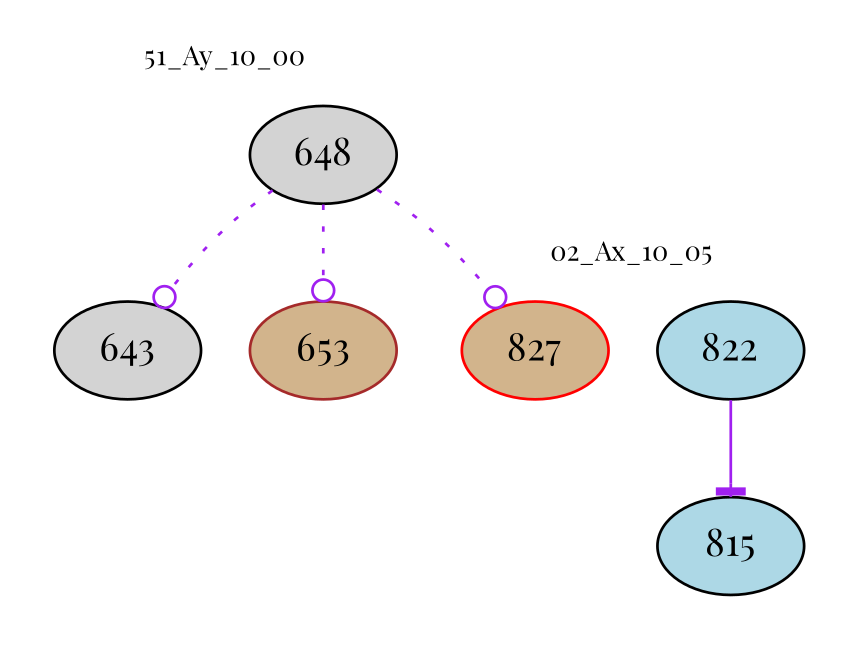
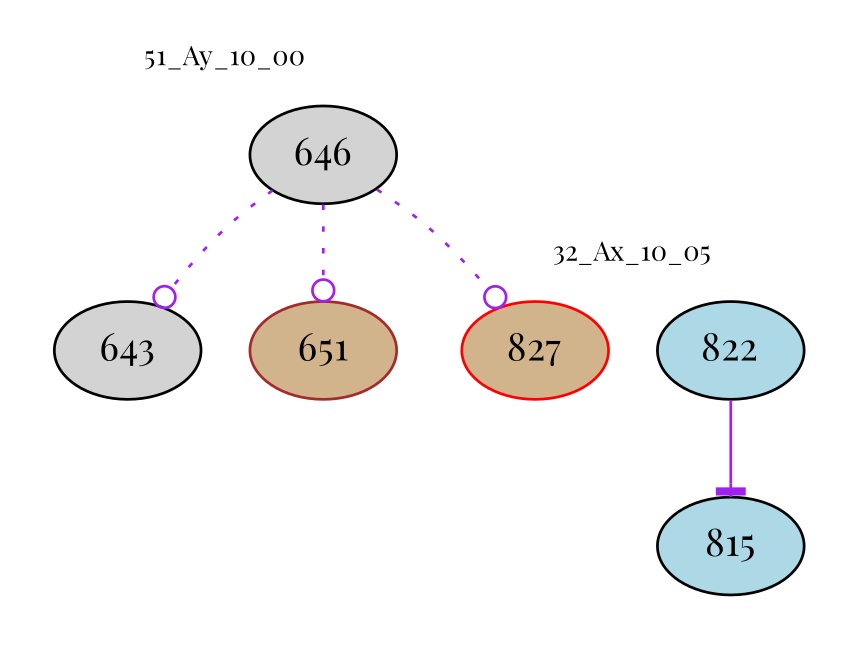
node "648": label "648" -> "646"
cluster "02_Ax_10_05": label "02_Ax_10_05" -> "32_Ax_10_05"
node "653": label "653" -> "651"
